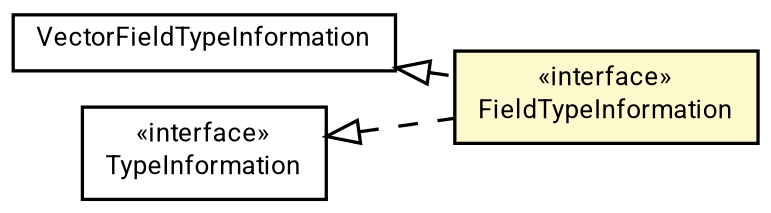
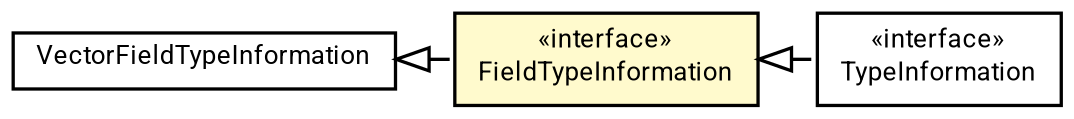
edge "FieldTypeInformation" -> "TypeInformation": reversed
